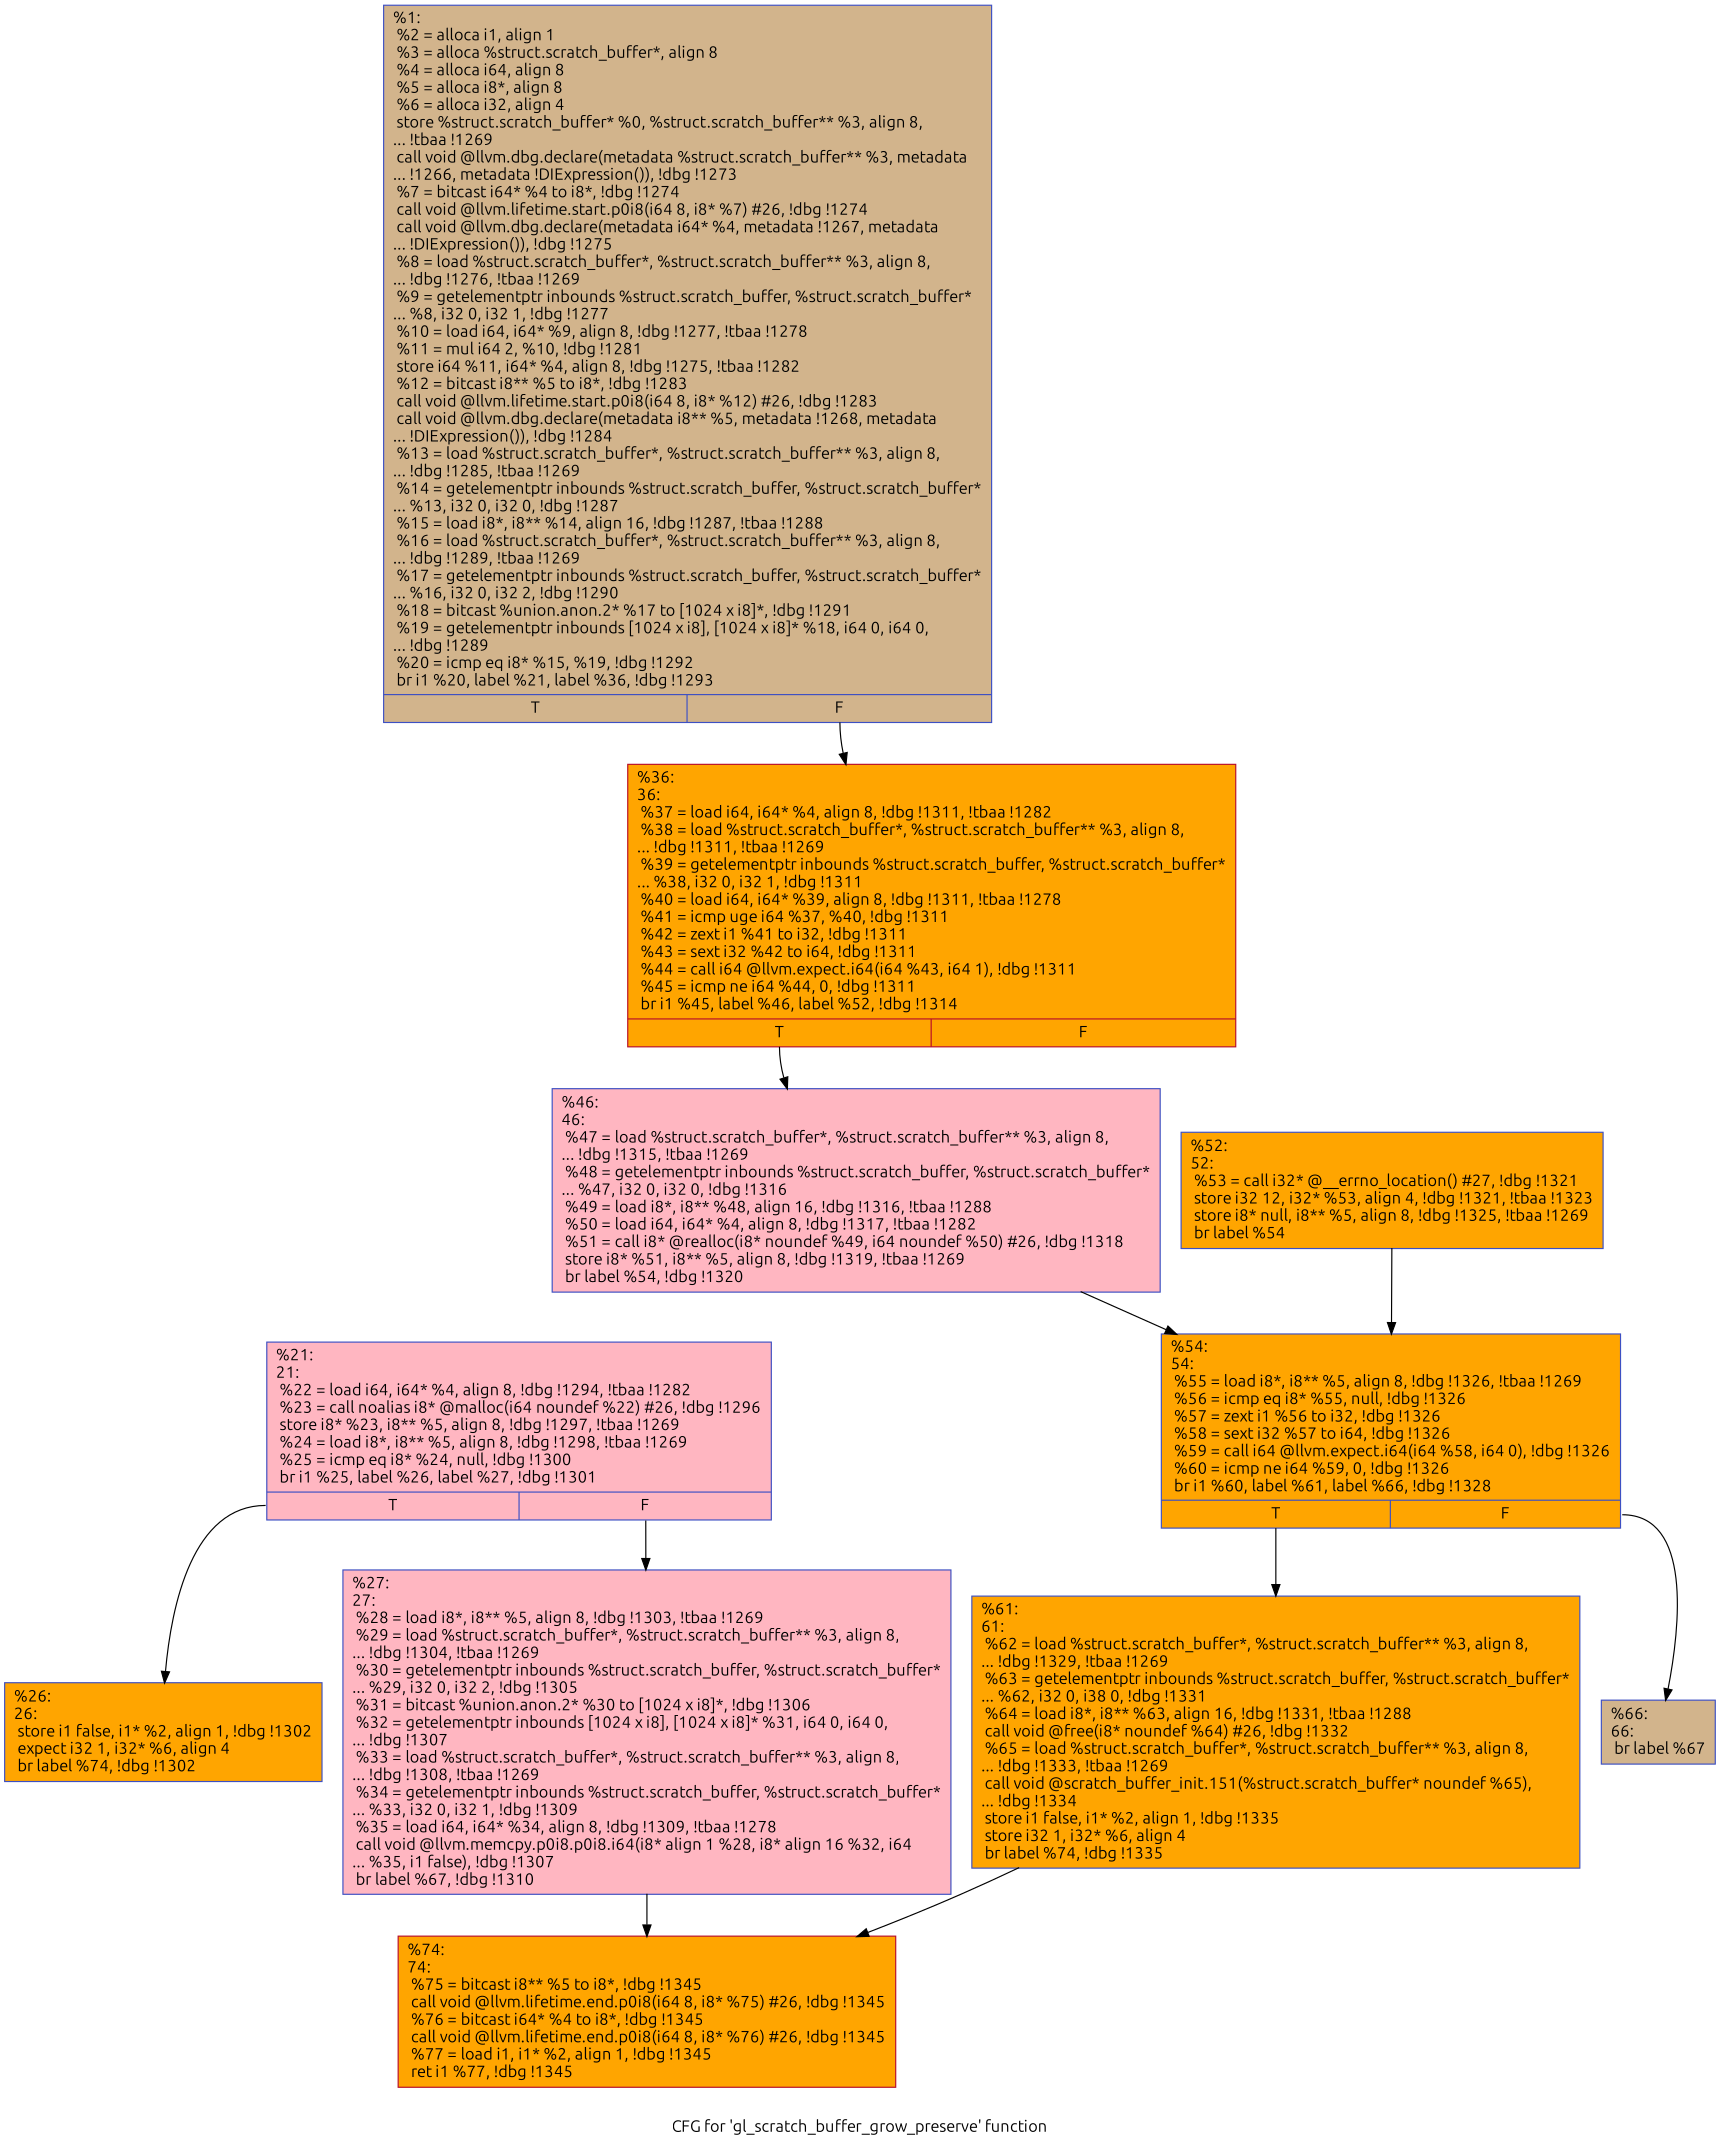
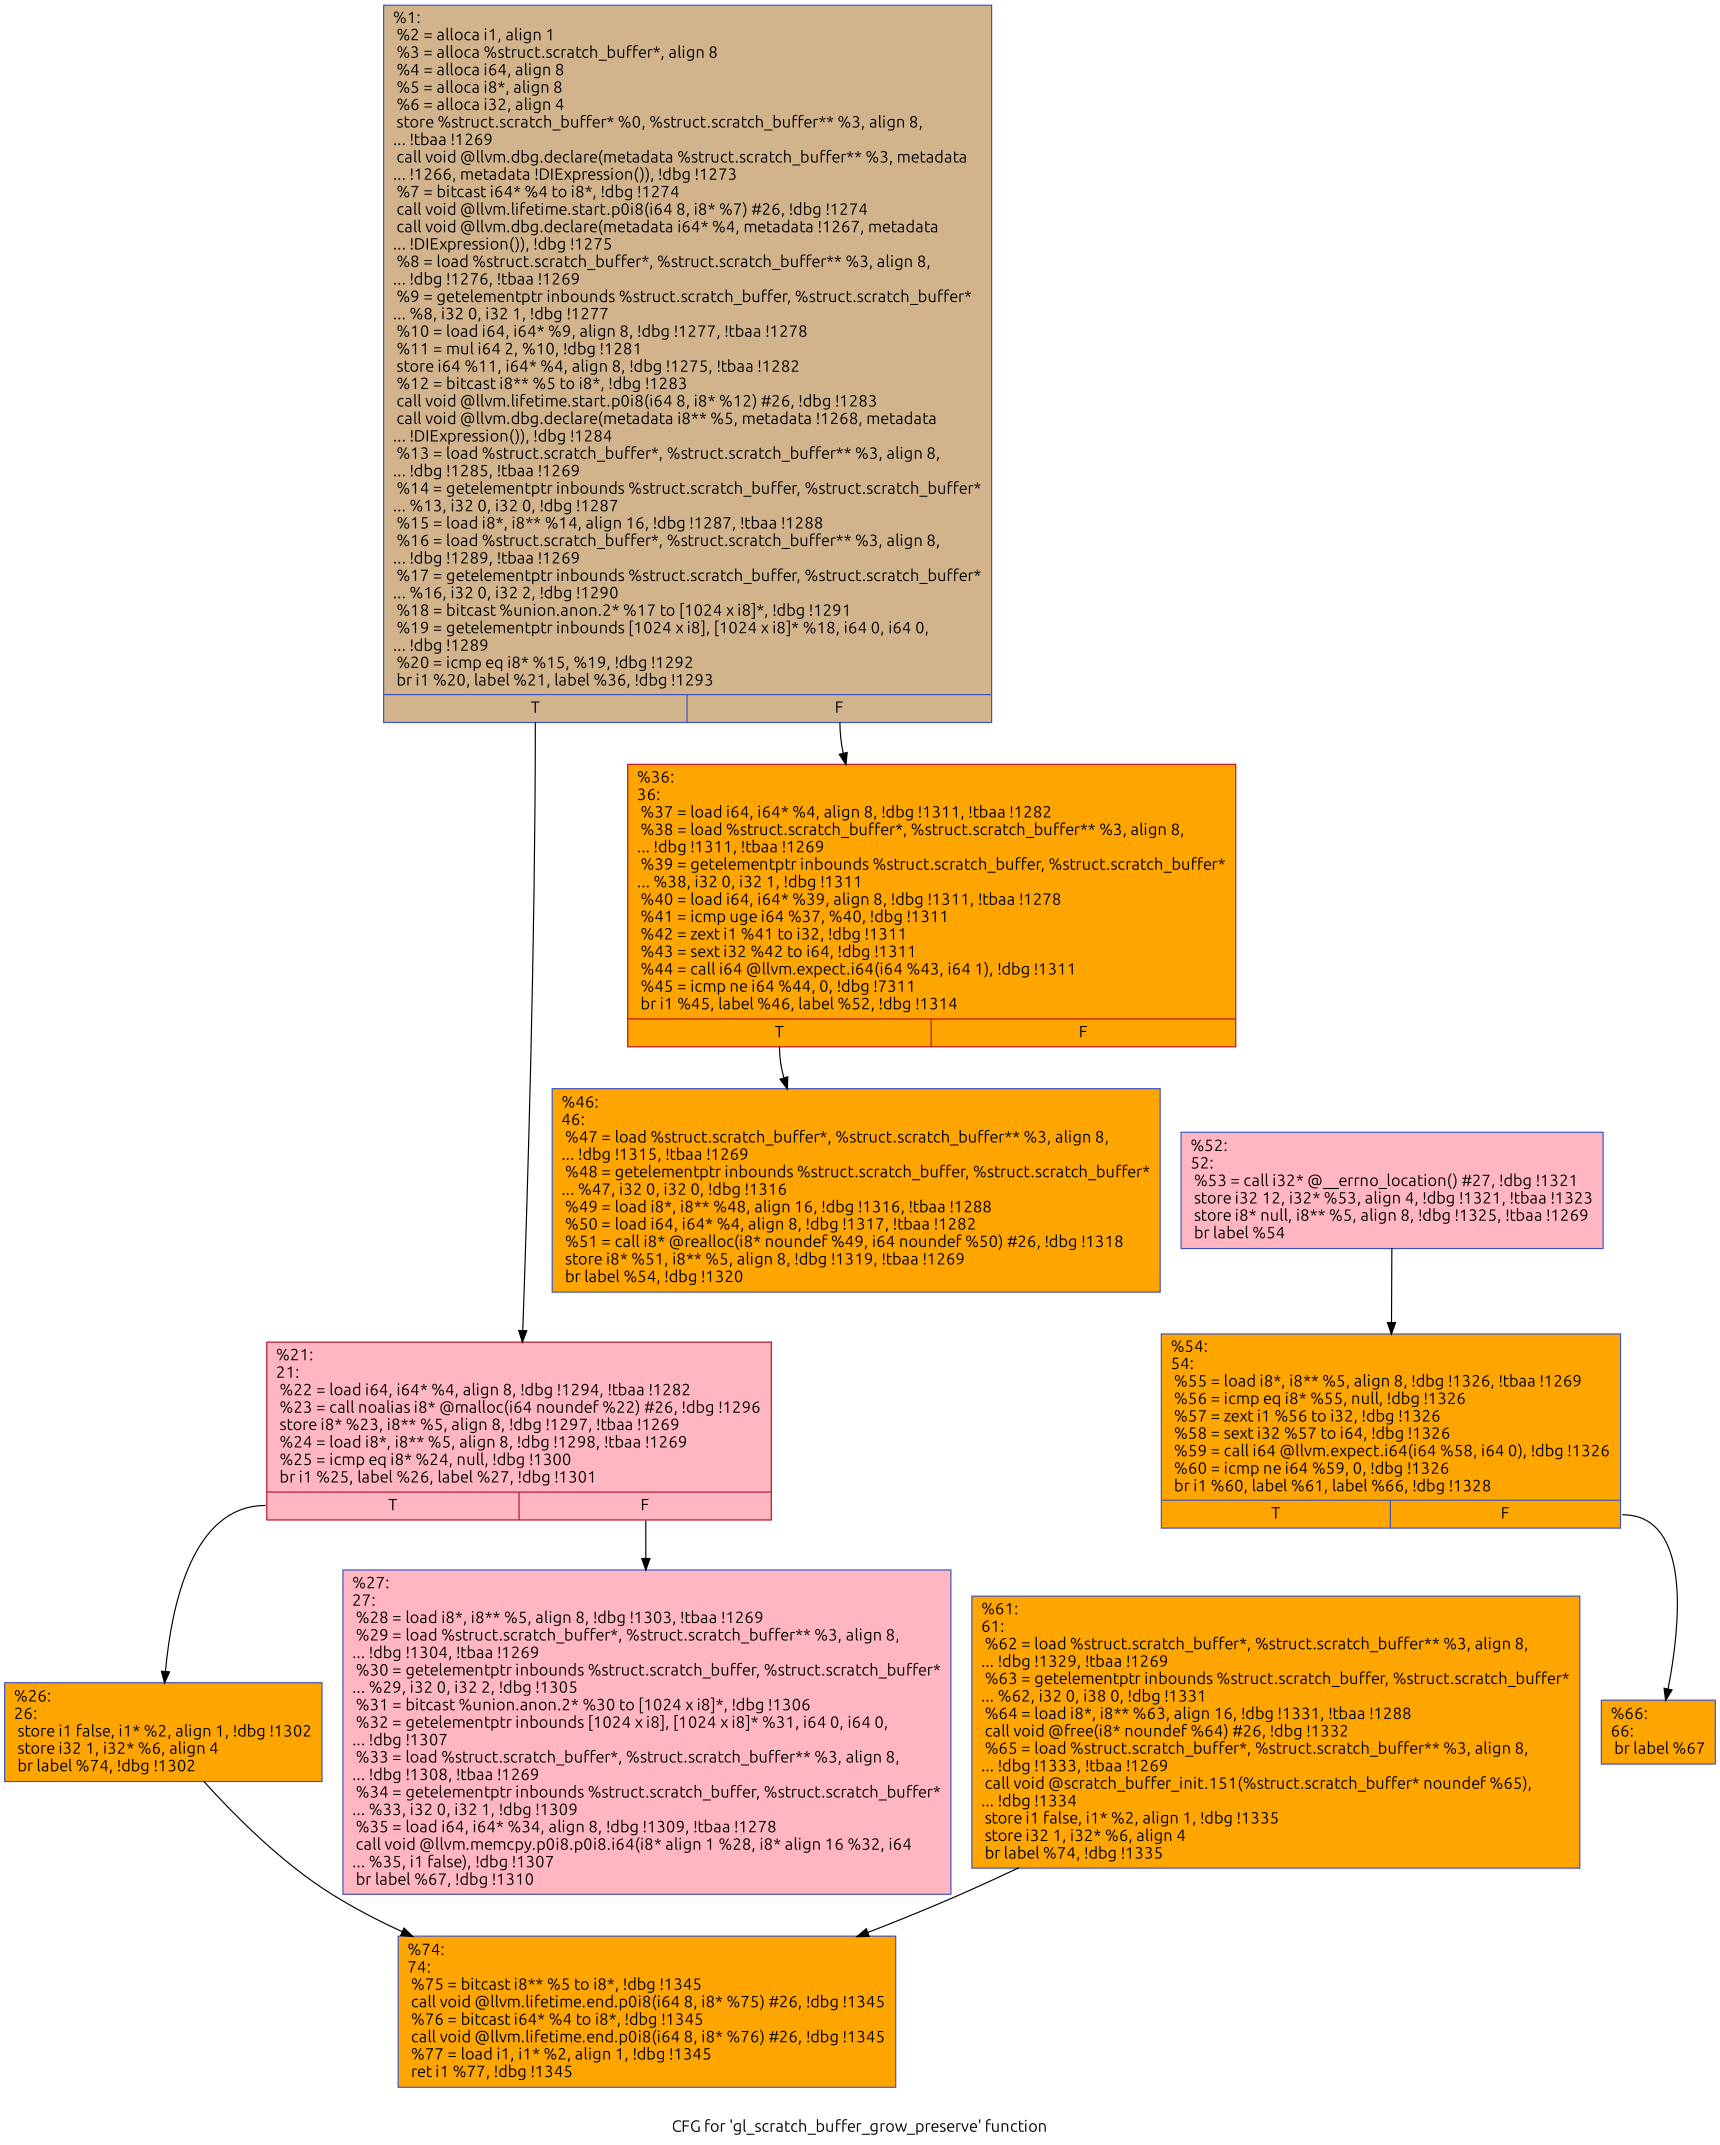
node "%36:": text "%45 = icmp ne i64 %44, 0, !dbg !1311" -> "%45 = icmp ne i64 %44, 0, !dbg !7311"
edge "%1:" -> "%21:": added
node "%46:": fillcolor lightpink -> orange
node "%52:": fillcolor orange -> lightpink
edge "%46:" -> "%54:": removed
node "%21:": color #3d50c3ff -> #b70d28ff
edge "%54:" -> "%61:": removed
node "%66:": fillcolor tan -> orange
node "%26:": text "expect i32 1, i32* %6, align 4" -> "store i32 1, i32* %6, align 4"
edge "%27:" -> "%74:": now "%26:" -> "%74:"
node "%74:": color #b70d28ff -> #3d50c3ff
